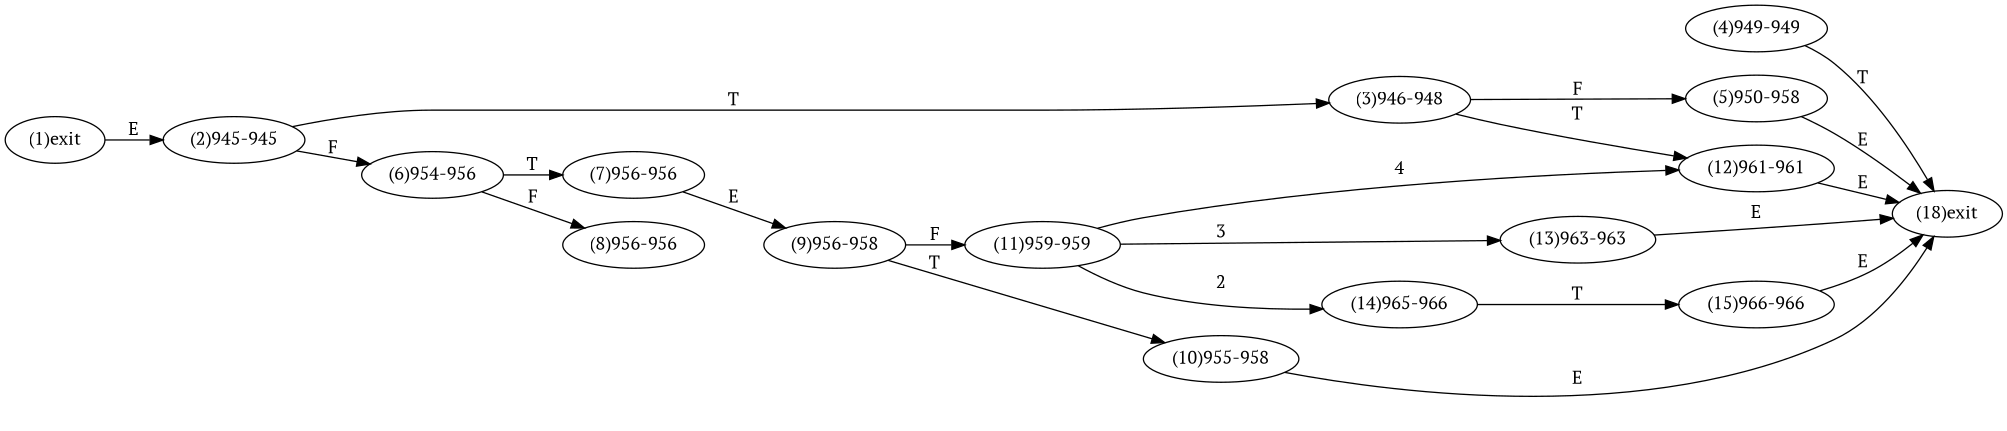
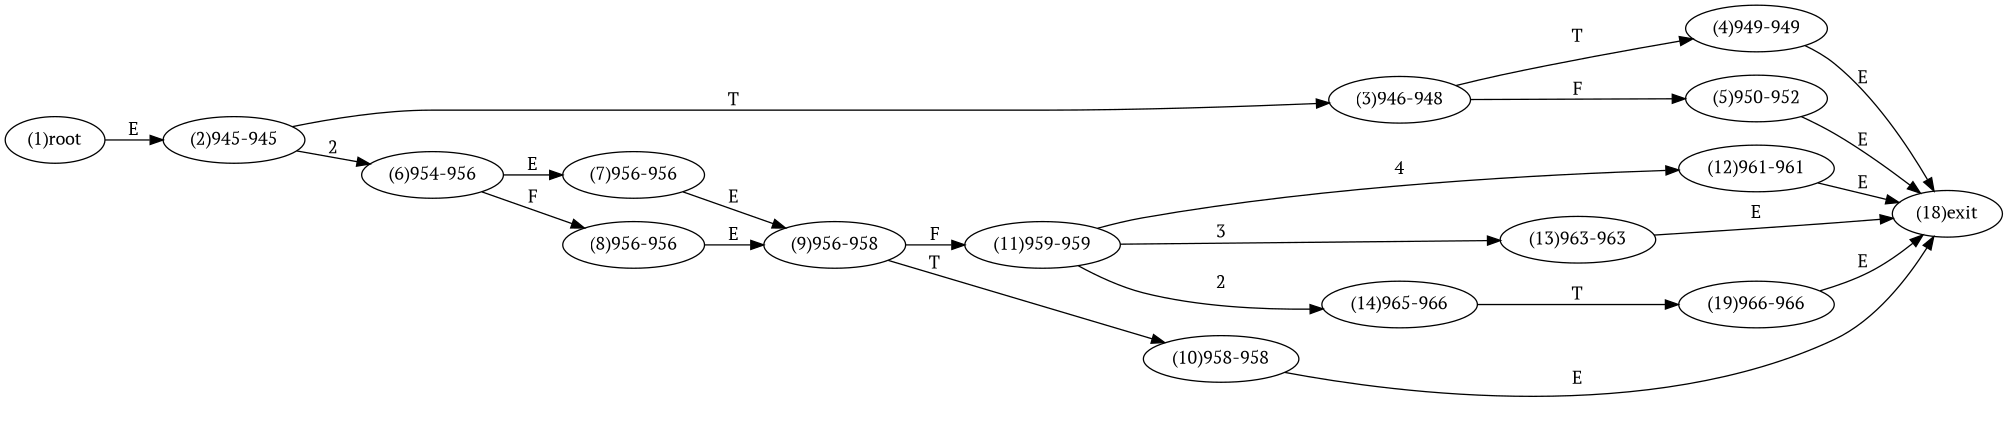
edge "(4)949-949" -> "(18)exit": label "T" -> "E"
node "(5)950-958": label "(5)950-958" -> "(5)950-952"
edge "(3)946-948" -> "(12)961-961": now "(3)946-948" -> "(4)949-949"
node "(1)exit": label "(1)exit" -> "(1)root"
edge "(2)945-945" -> "(6)954-956": label "F" -> "2"
edge "(6)954-956" -> "(7)956-956": label "T" -> "E"
edge "(8)956-956" -> "(9)956-958": added, label "E"
node "(15)966-966": label "(15)966-966" -> "(19)966-966"
node "(10)955-958": label "(10)955-958" -> "(10)958-958"
